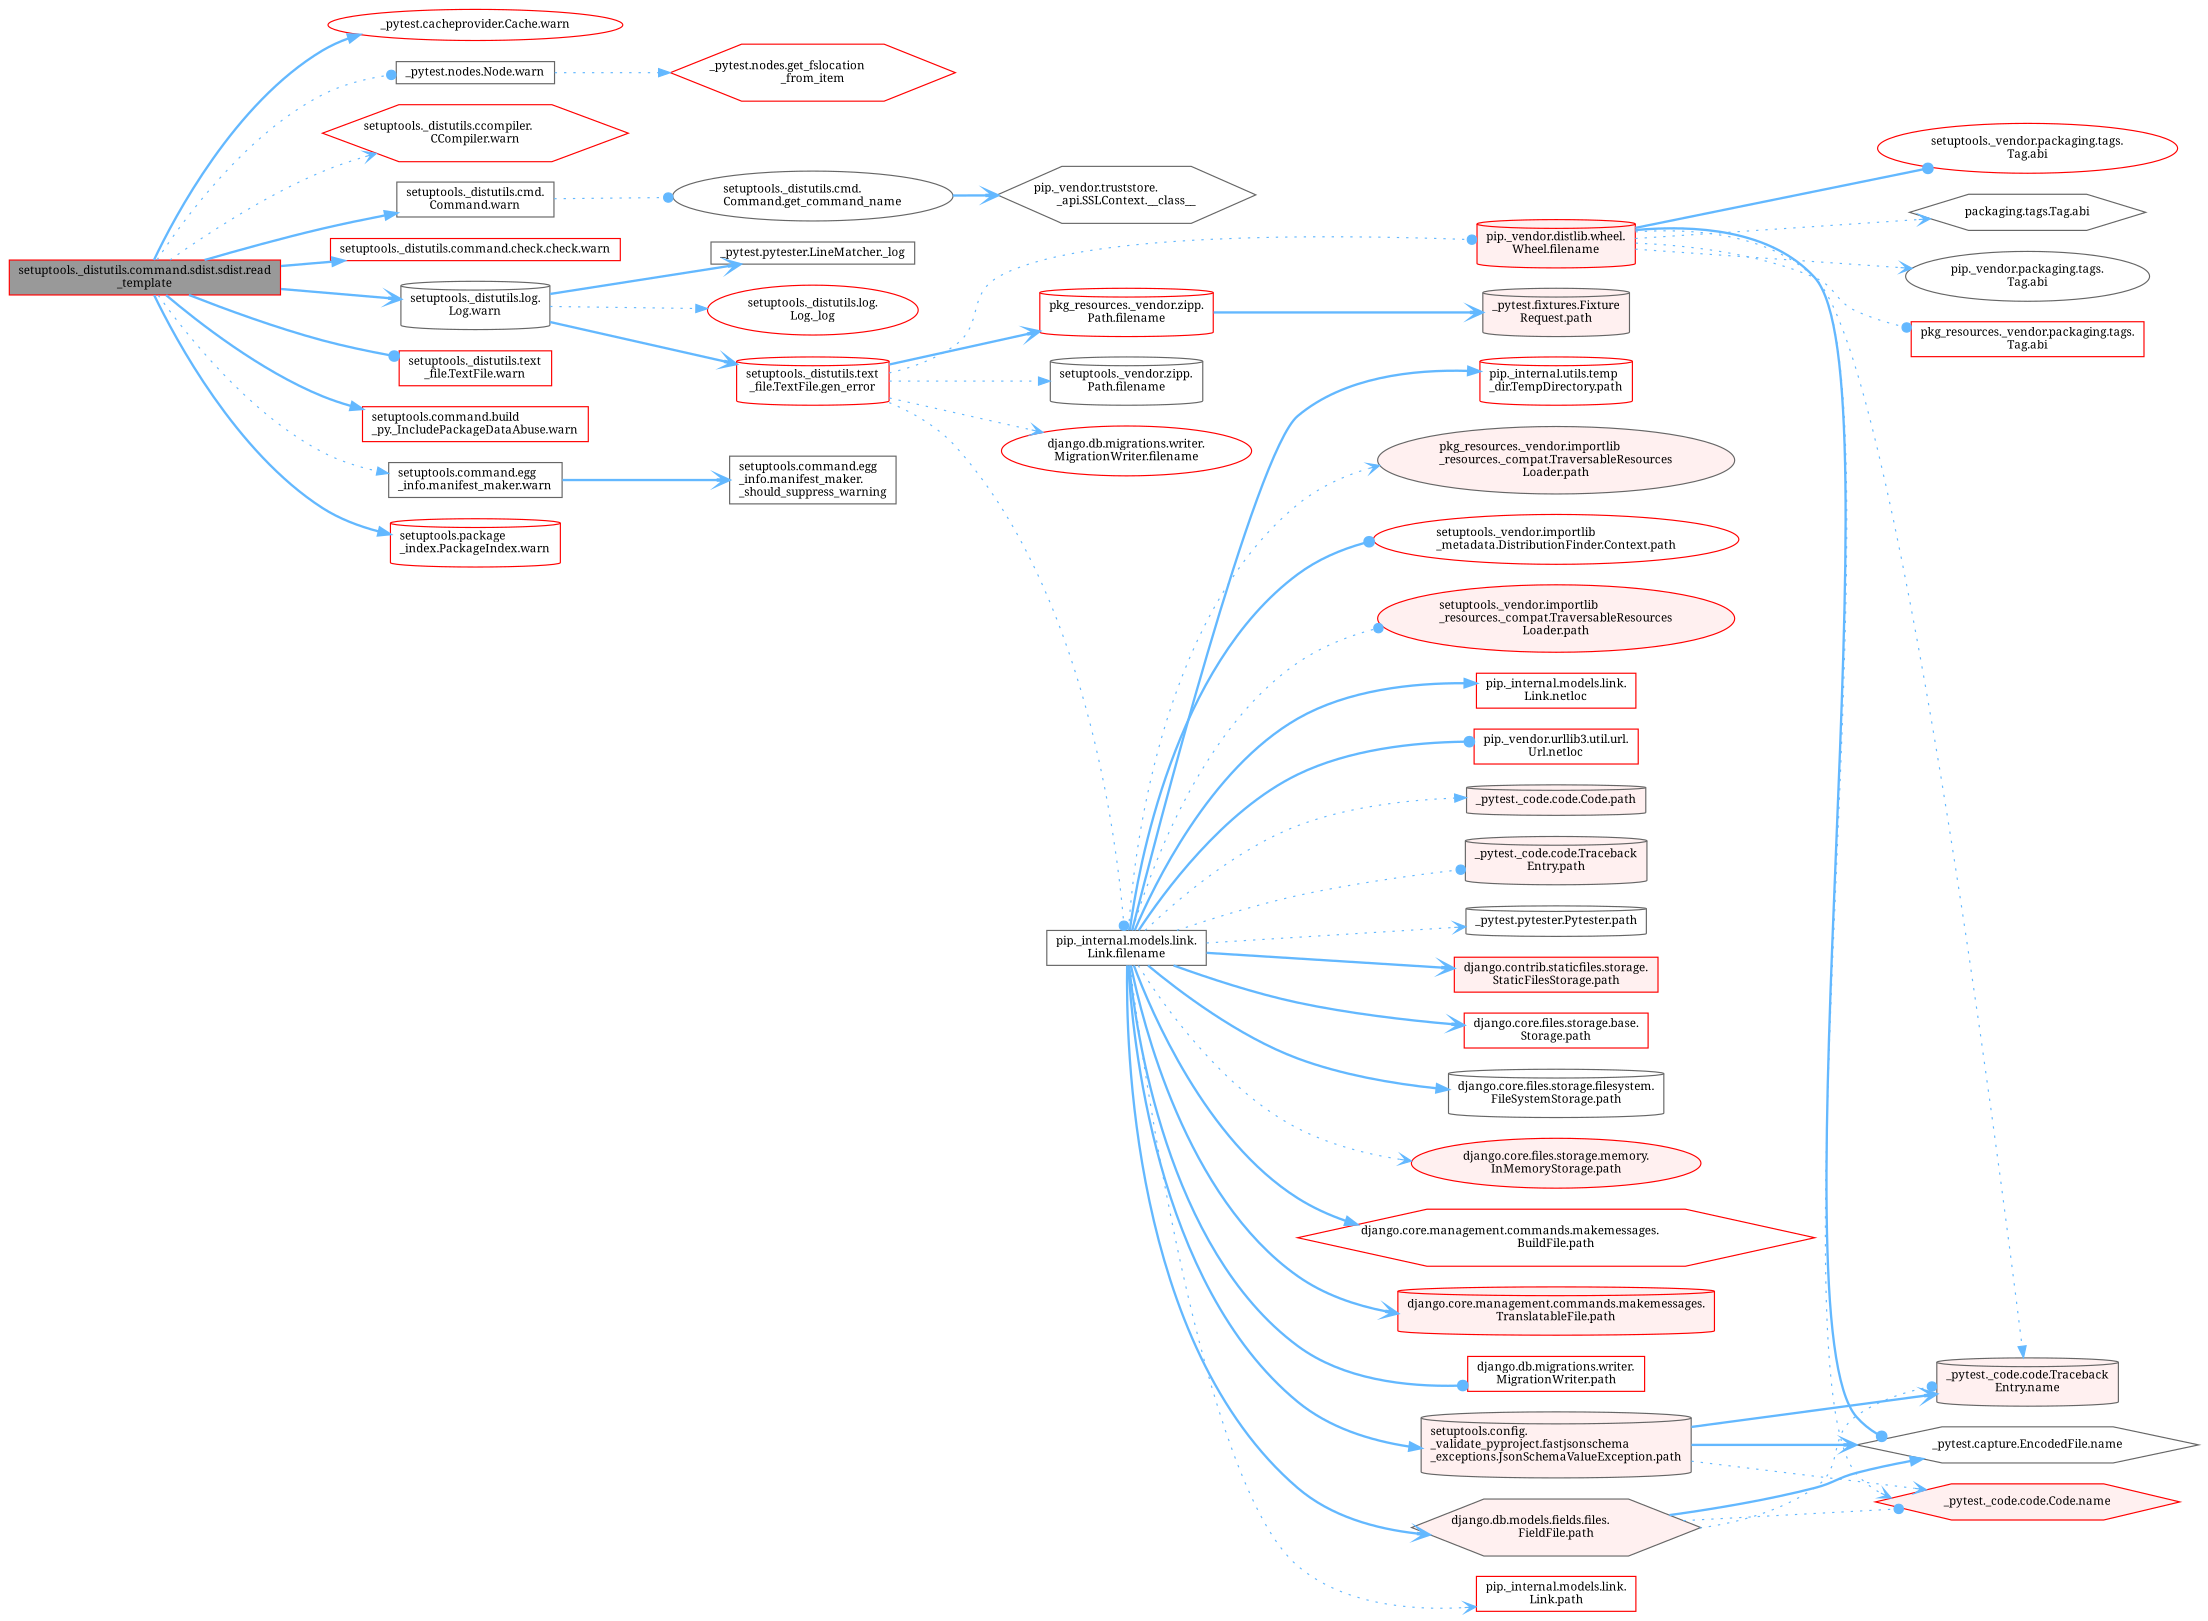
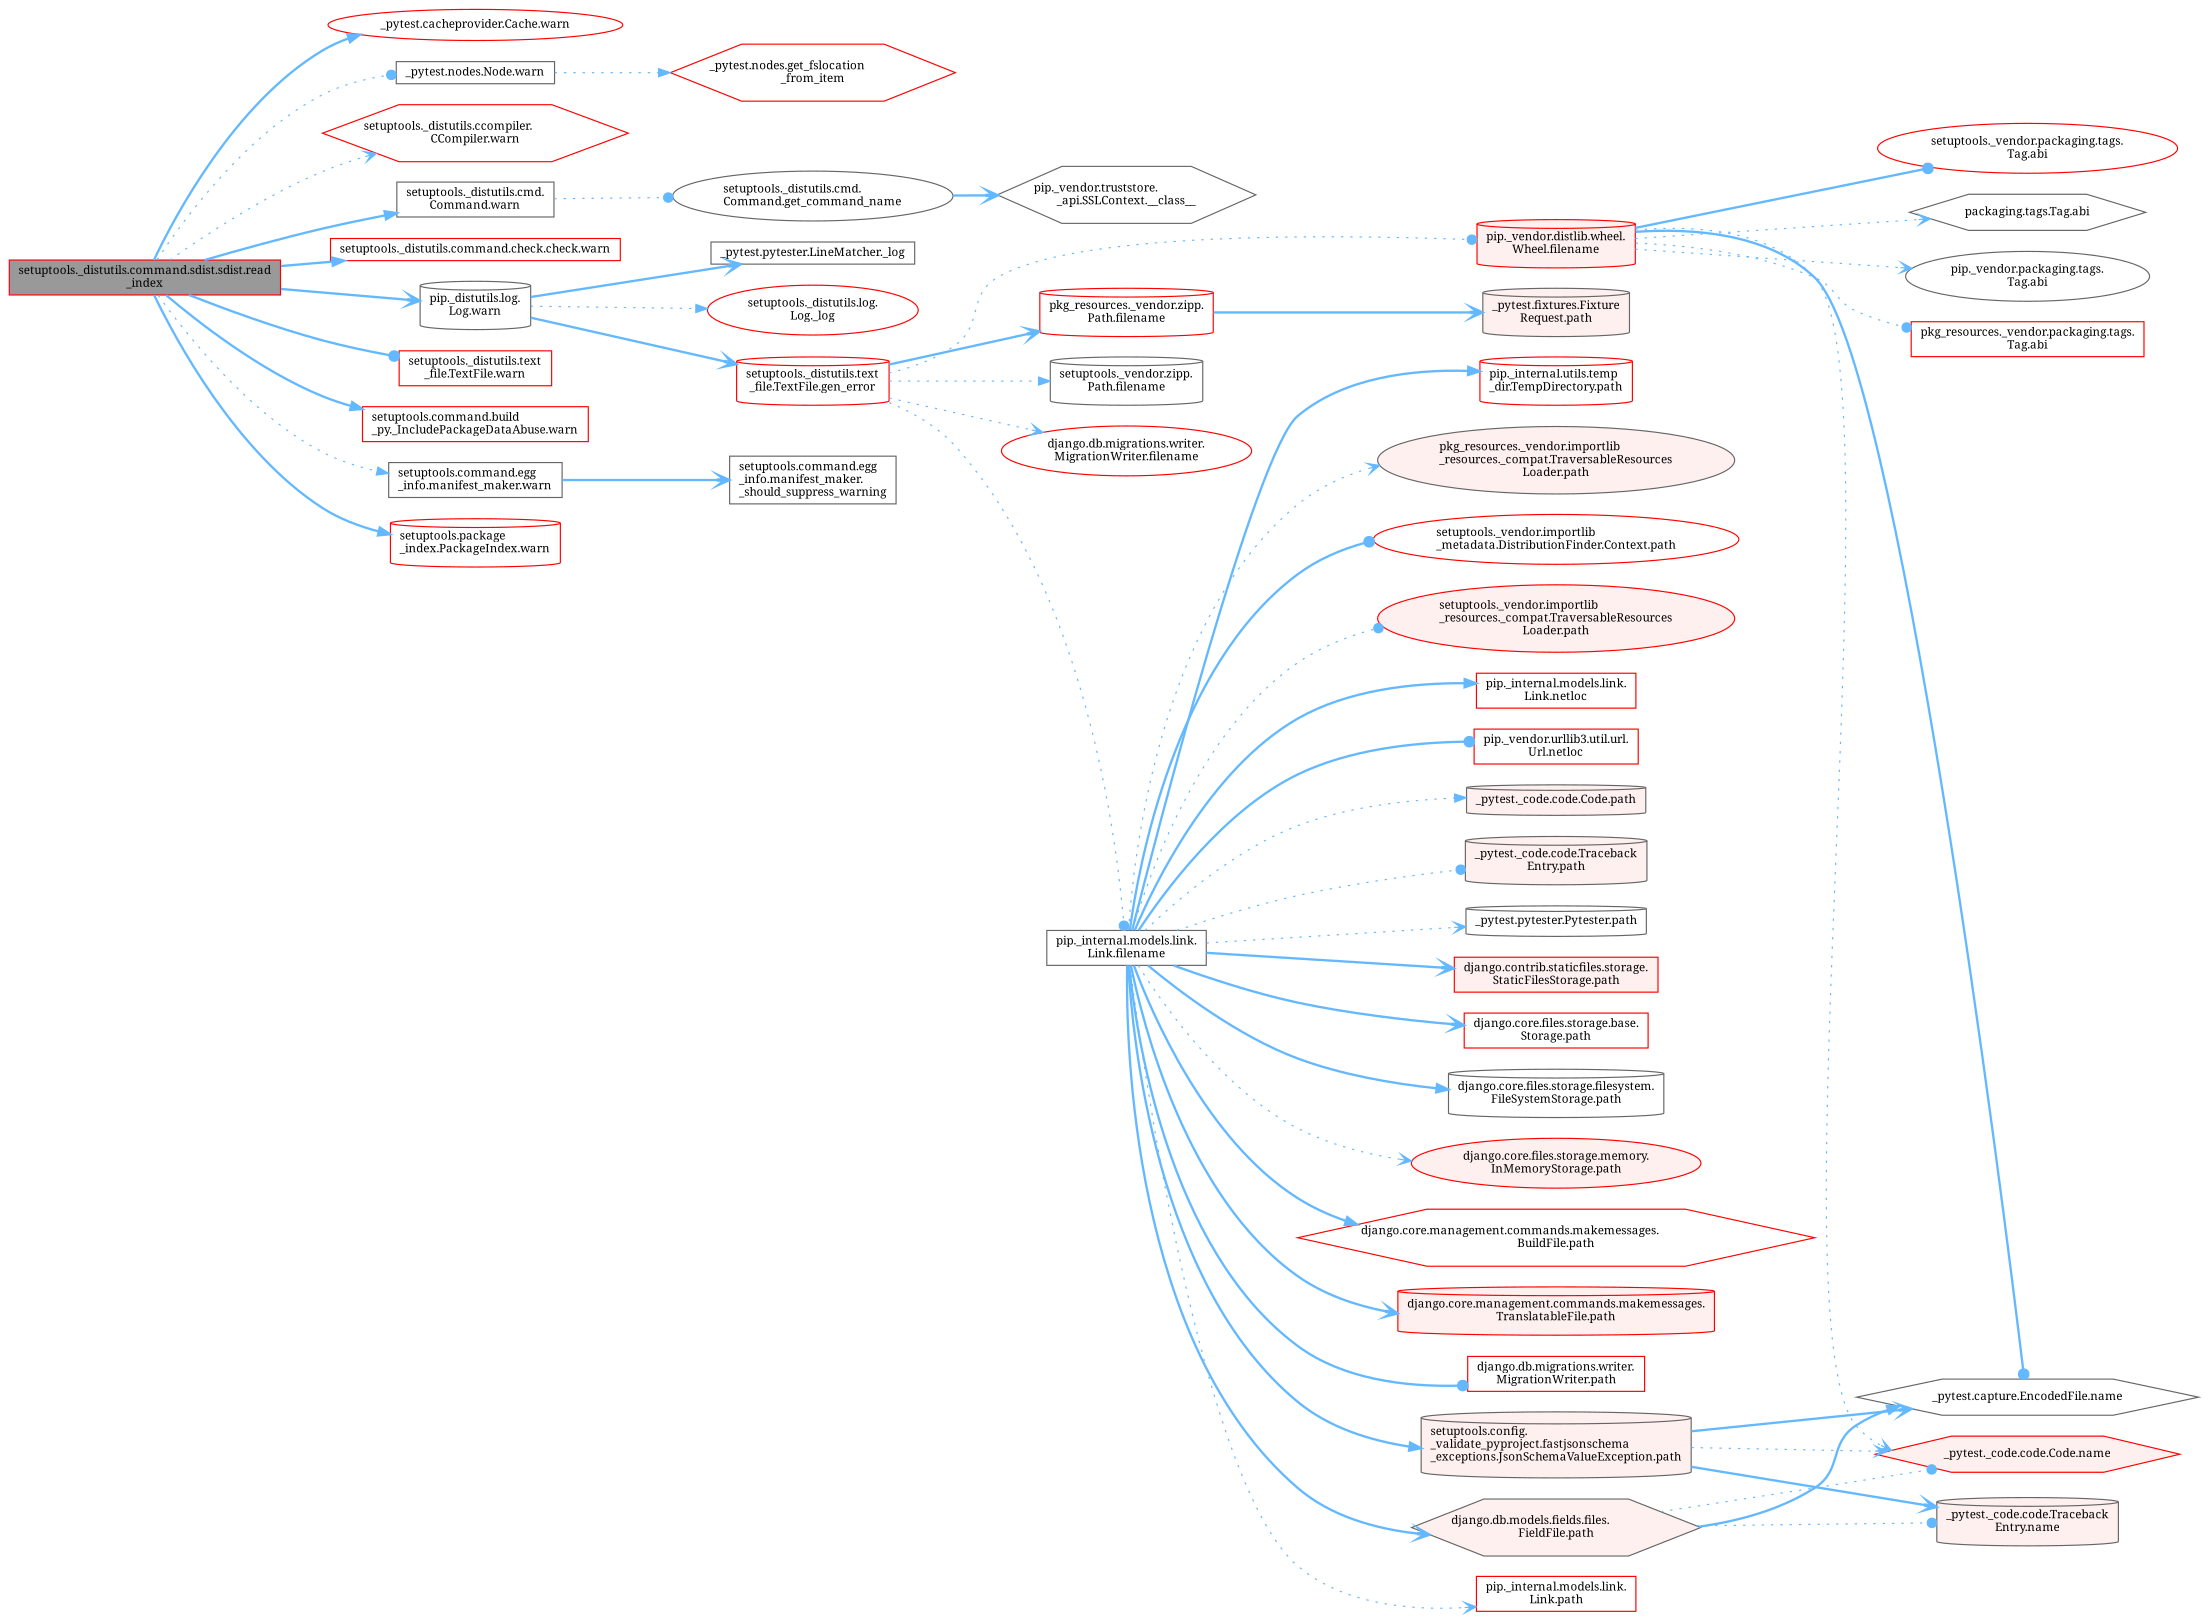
node "setuptools._distutils.command.sdist.sdist.read _template": label "setuptools._distutils.command.sdist.sdist.read _template" -> "setuptools._distutils.command.sdist.sdist.read _index"
node "setuptools._distutils.log. Log.warn": label "setuptools._distutils.log. Log.warn" -> "pip._distutils.log. Log.warn"
edge "pip._vendor.distlib.wheel. Wheel.filename" -> "_pytest._code.code.Traceback Entry.name": removed
